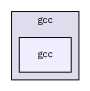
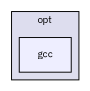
cluster "gcc": label "gcc" -> "opt"
